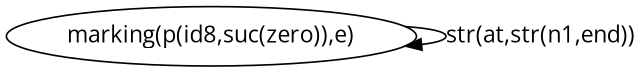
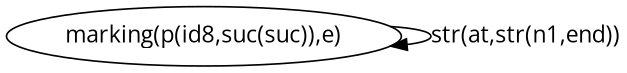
node "marking(p(id8,suc(zero)),e)": label "marking(p(id8,suc(zero)),e)" -> "marking(p(id8,suc(suc)),e)"
